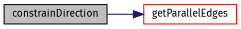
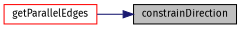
edge "constrainDirection" -> "getParallelEdges": reversed
